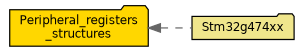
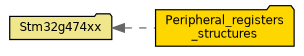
edge "Stm32g474xx" -> "Peripheral_registers _structures": reversed
